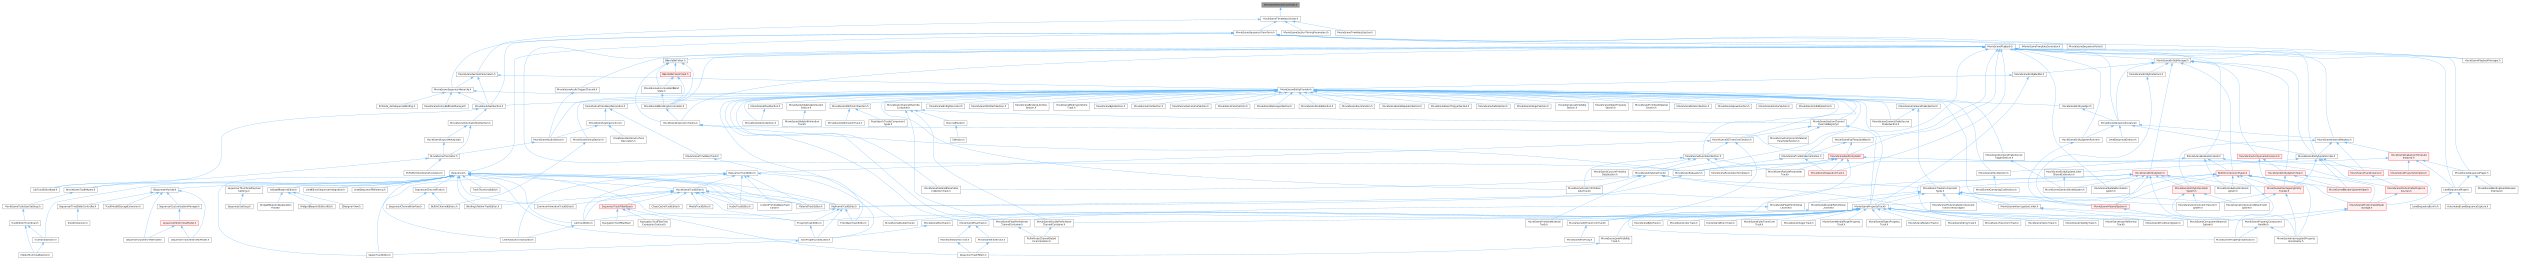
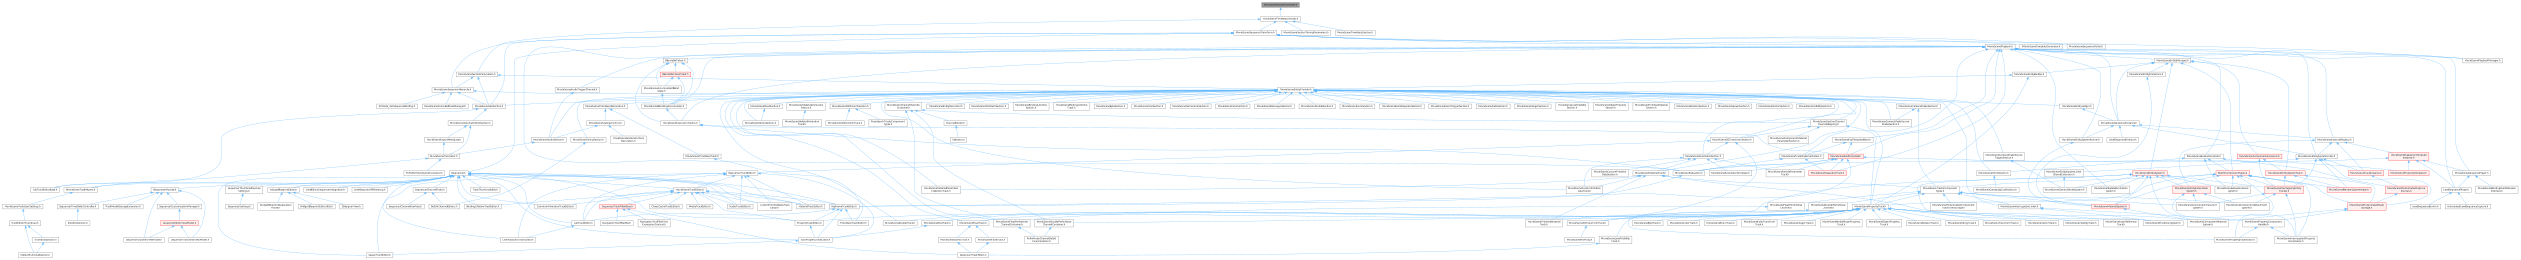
edge "MovieSceneEntitySystemLinker.h" -> "MovieSceneEntityManager.h": removed
edge "ThumbnailSection.h" -> "ISequencer.h": removed
